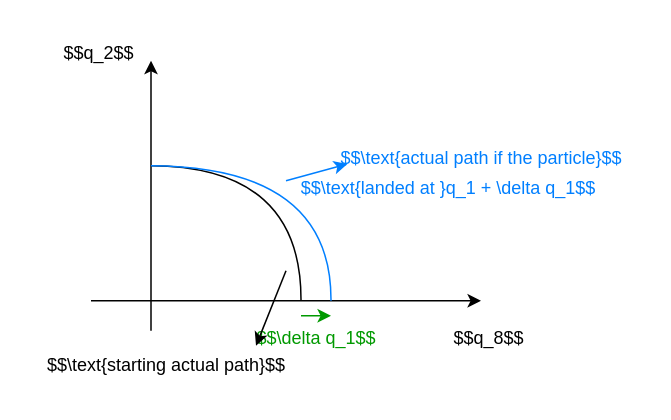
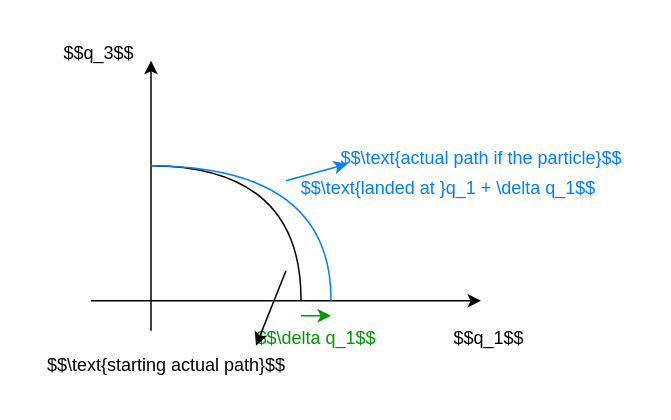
node "$$q_2$$": label "$$q_2$$" -> "$$q_3$$"
node "$$q_8$$": label "$$q_8$$" -> "$$q_1$$"
